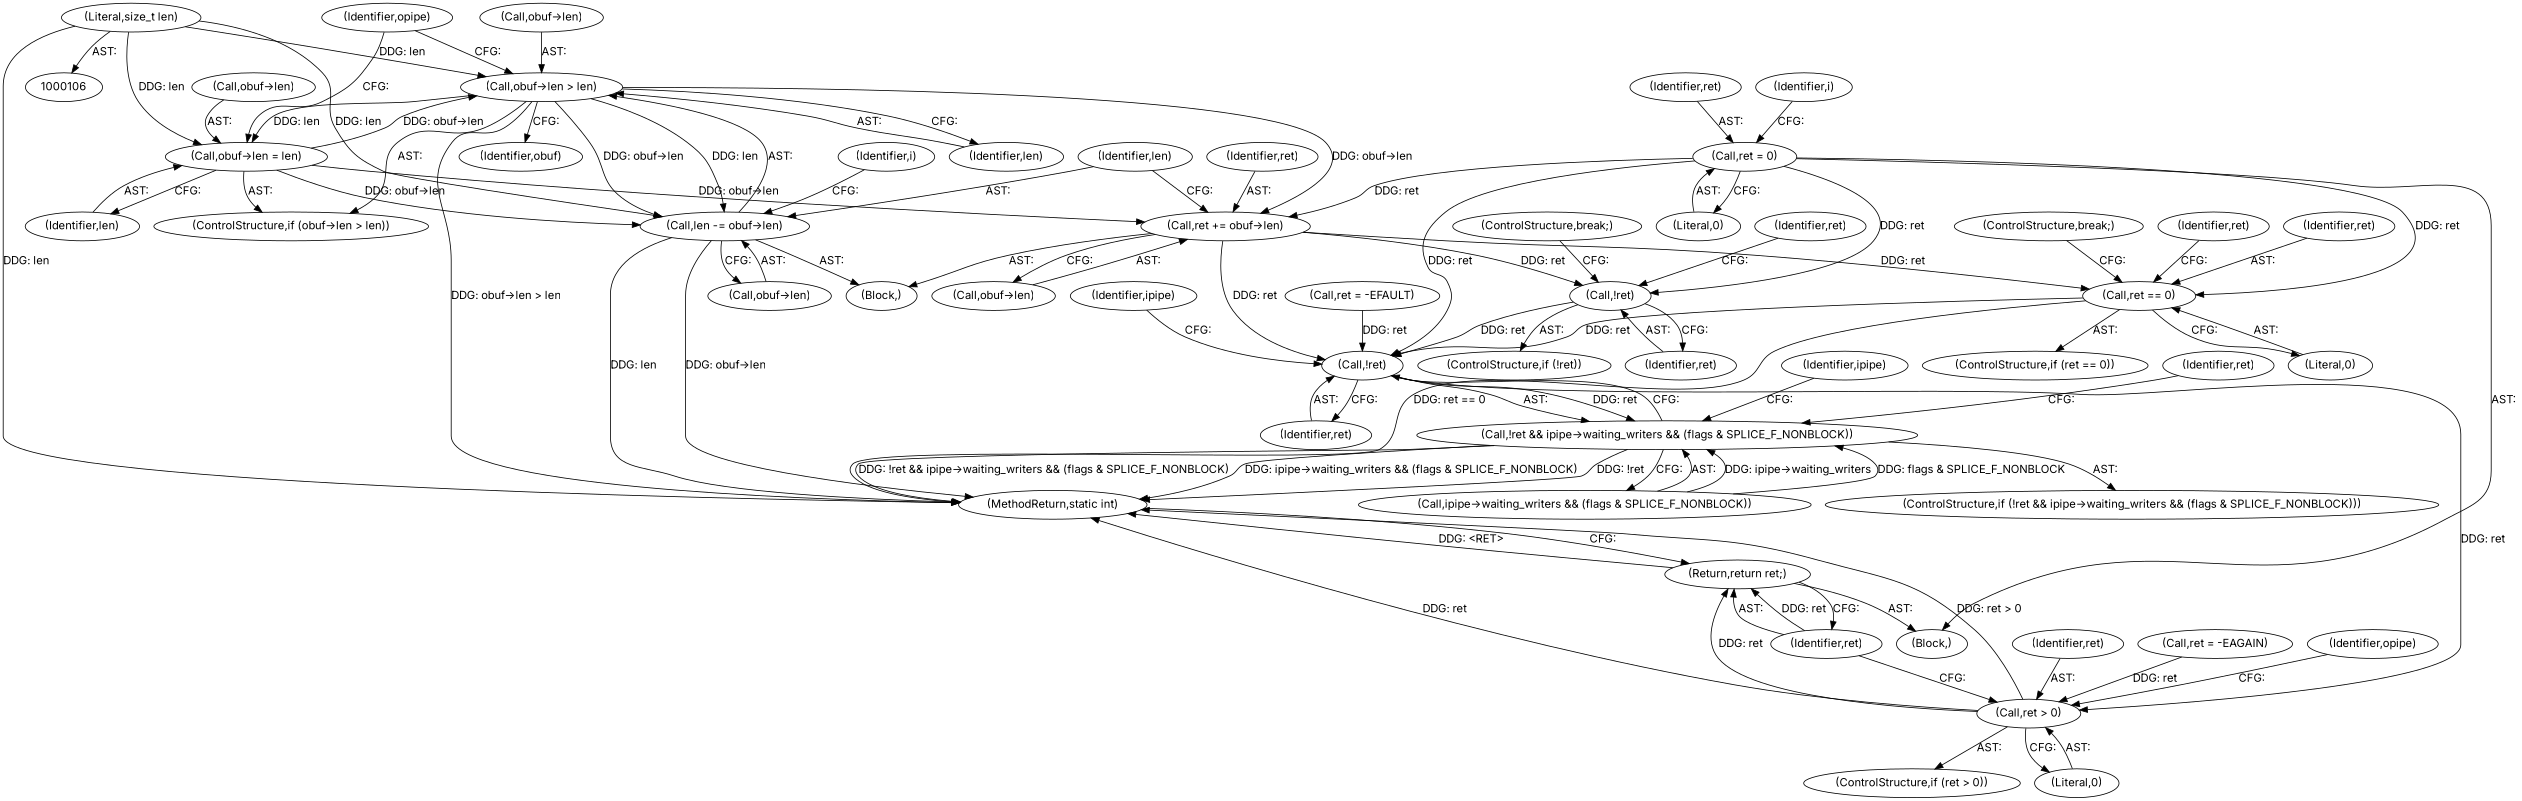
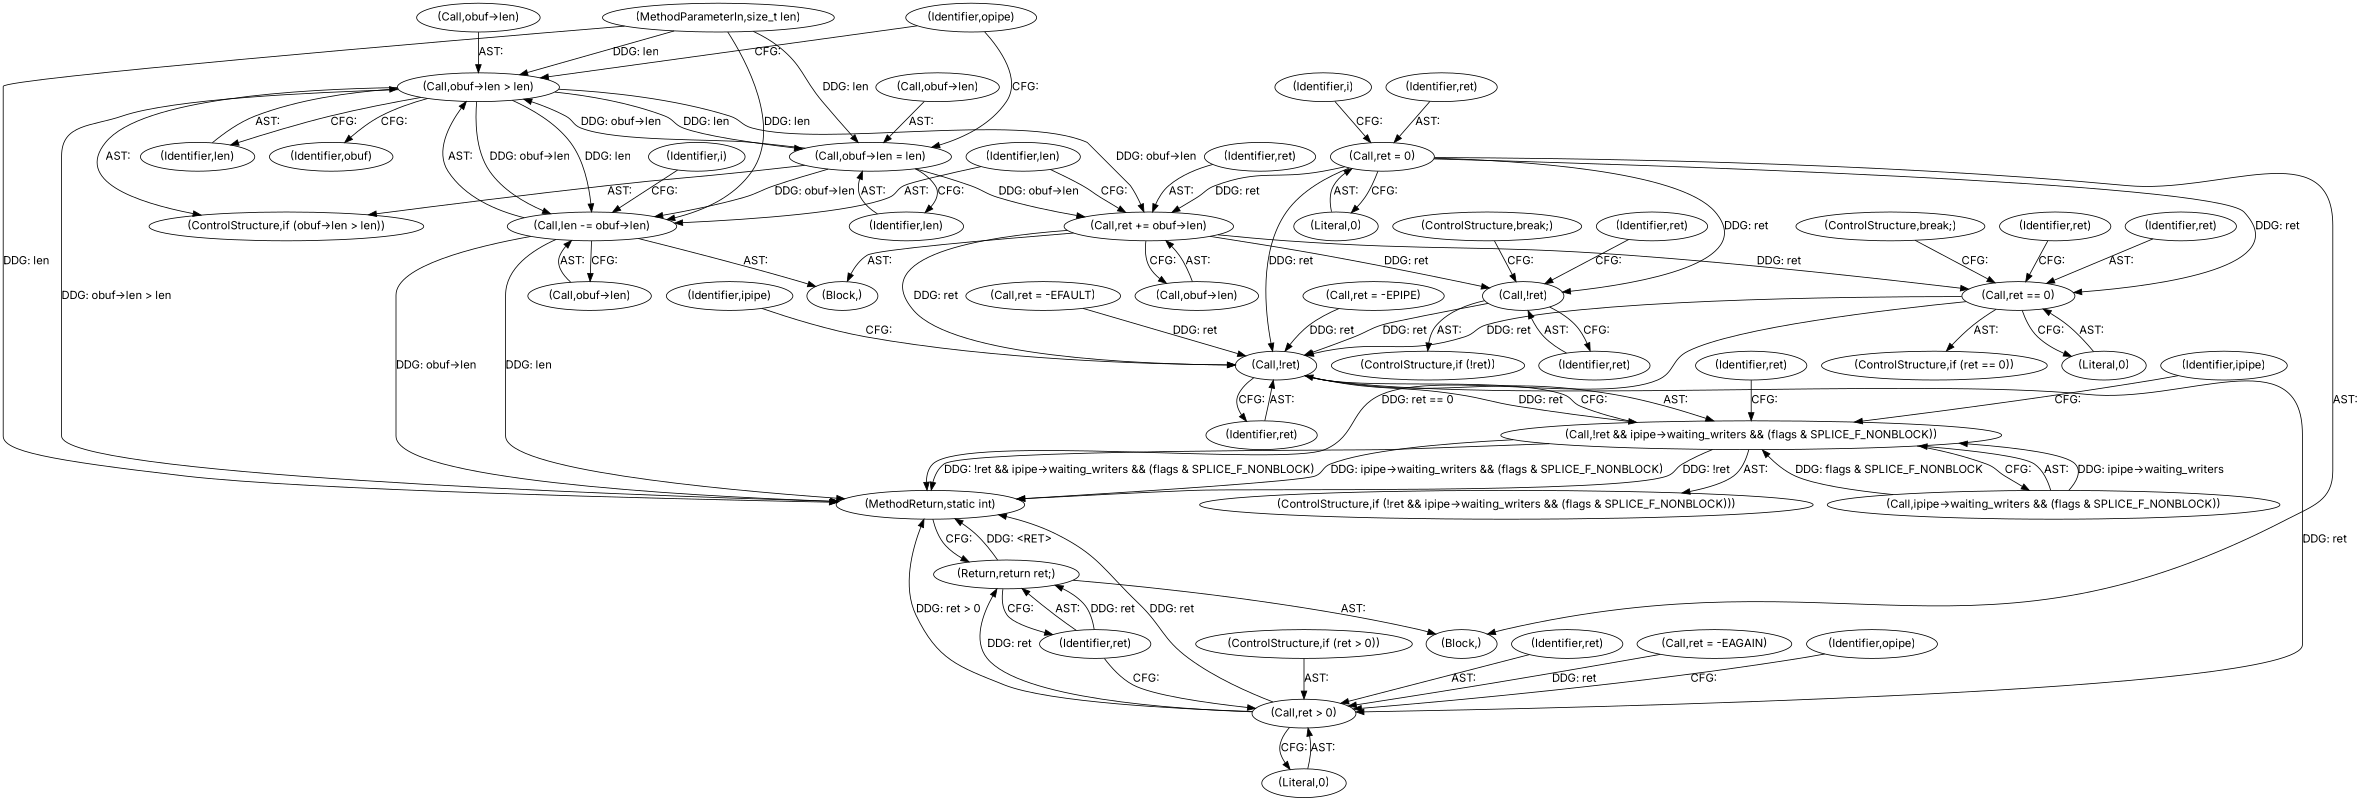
node "(Literal,size_t len)": label "(Literal,size_t len)" -> "(MethodParameterIn,size_t len)"
node "1000106": removed
node "(Call,ret = -EPIPE)": added
edge "(Call,ret > 0)" -> "(ControlStructure,if (ret > 0))": reversed
